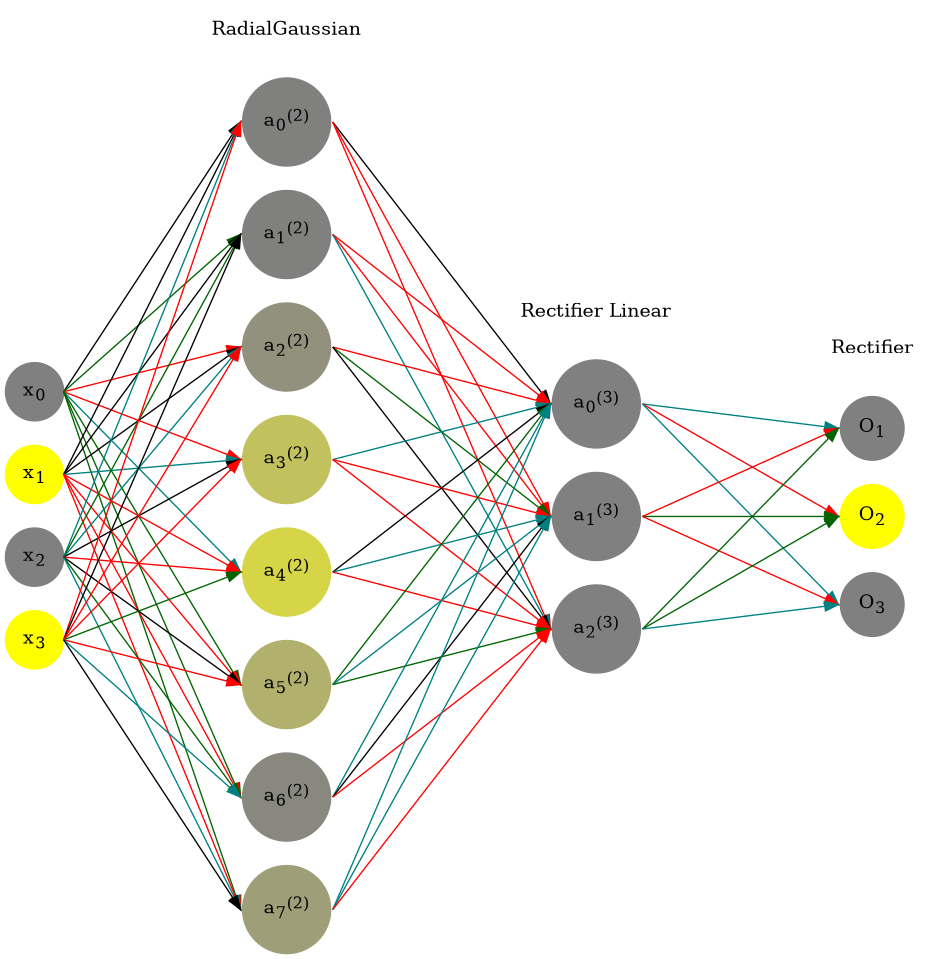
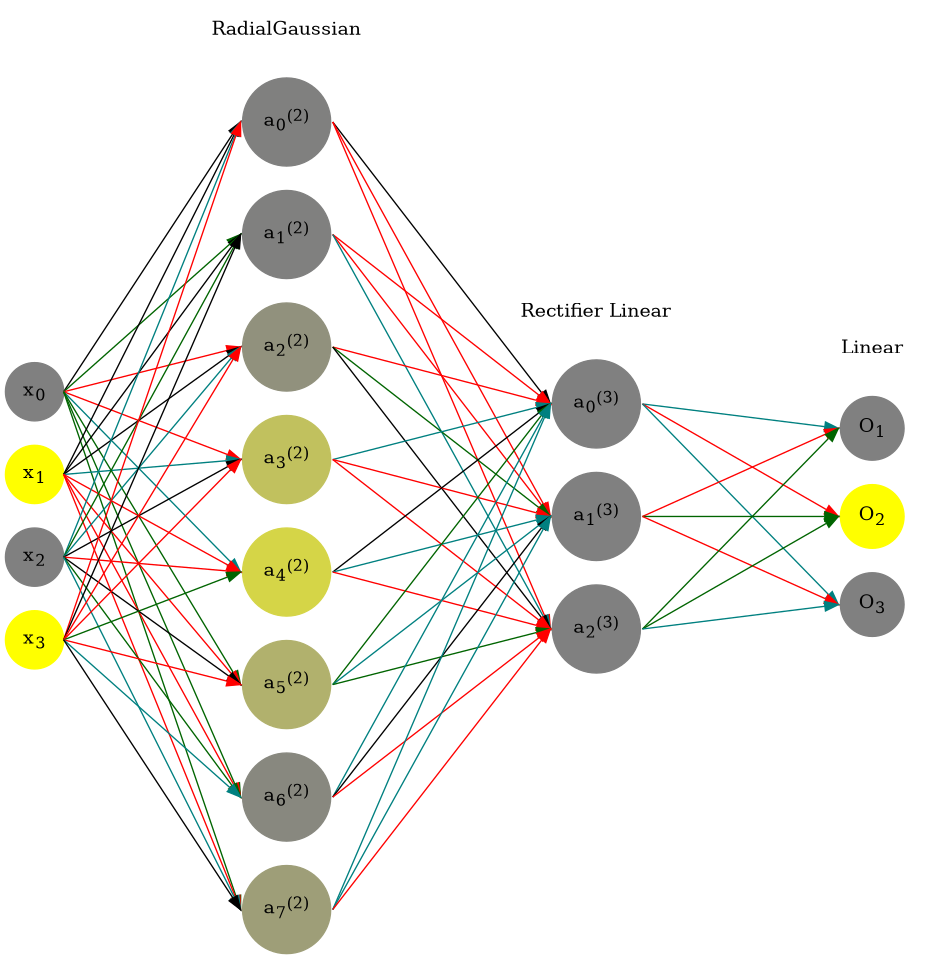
node "Rectifier": label "Rectifier" -> "Linear"
